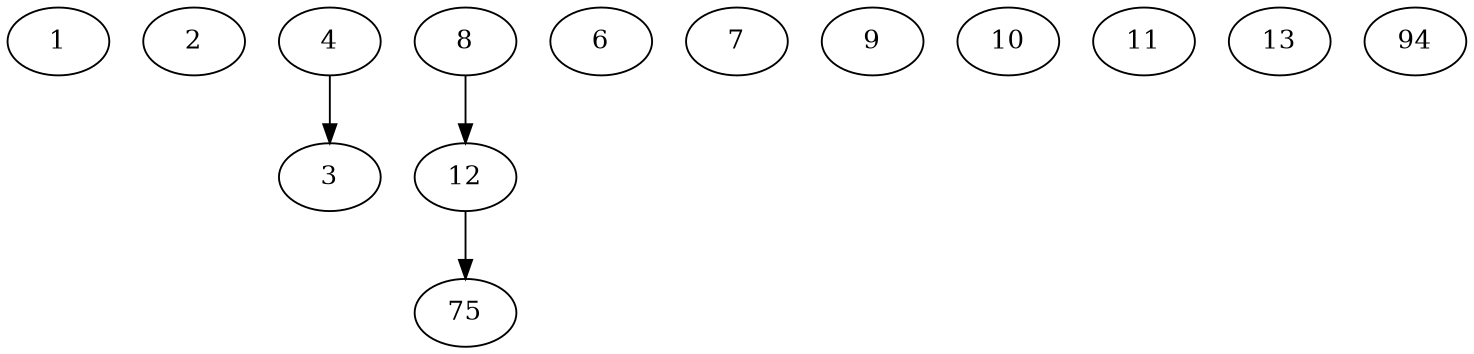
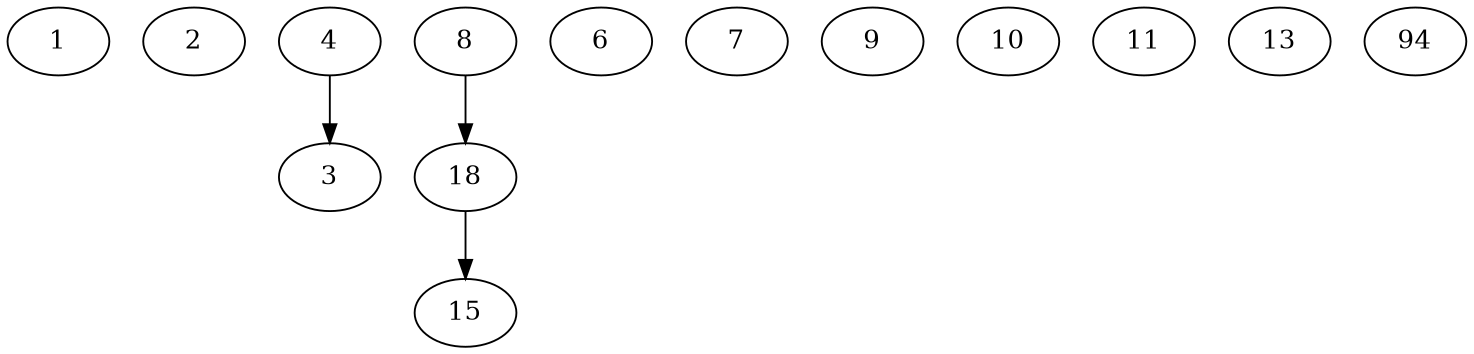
node "12": label "12" -> "18"
node "75": label "75" -> "15"
